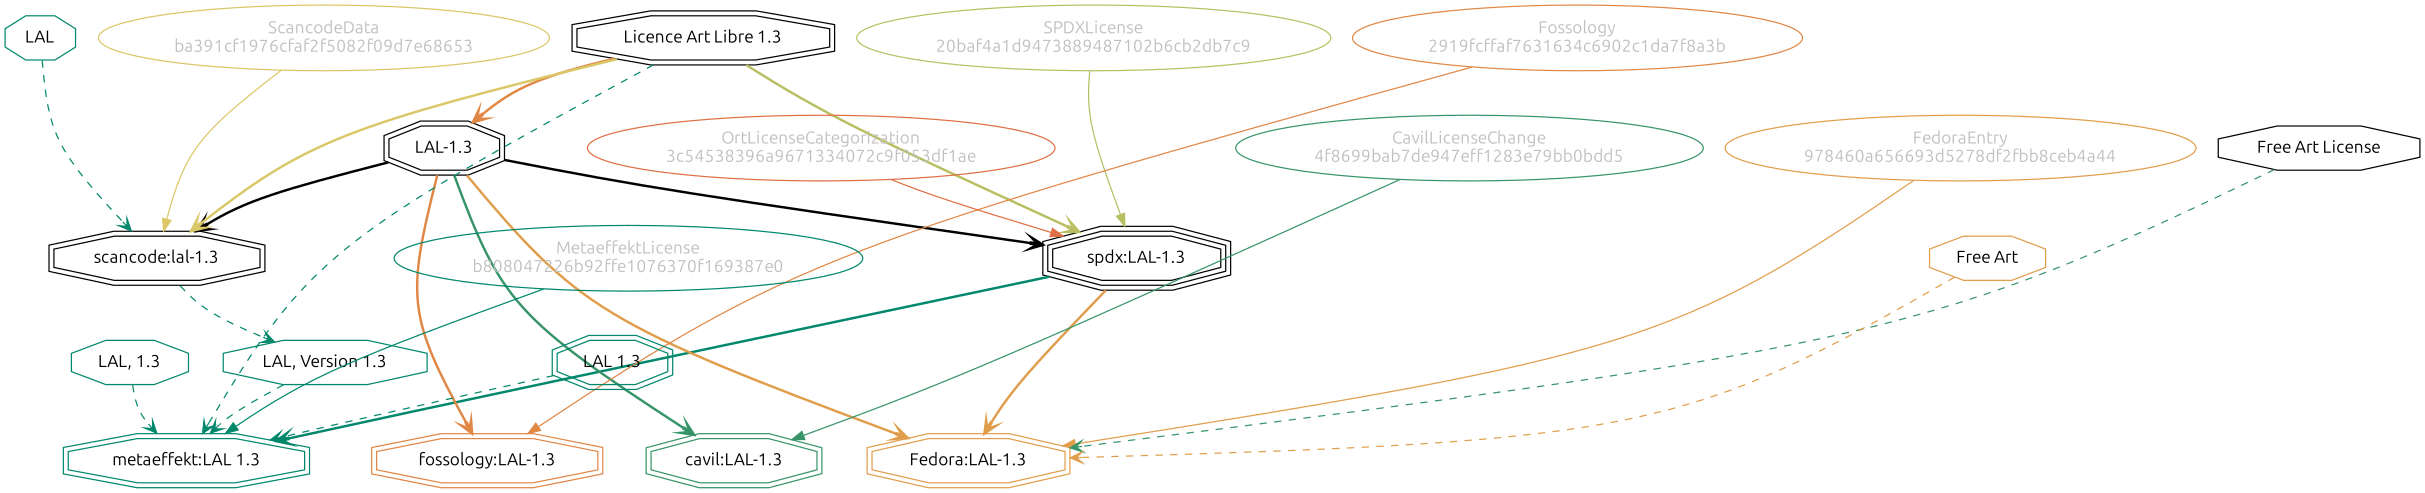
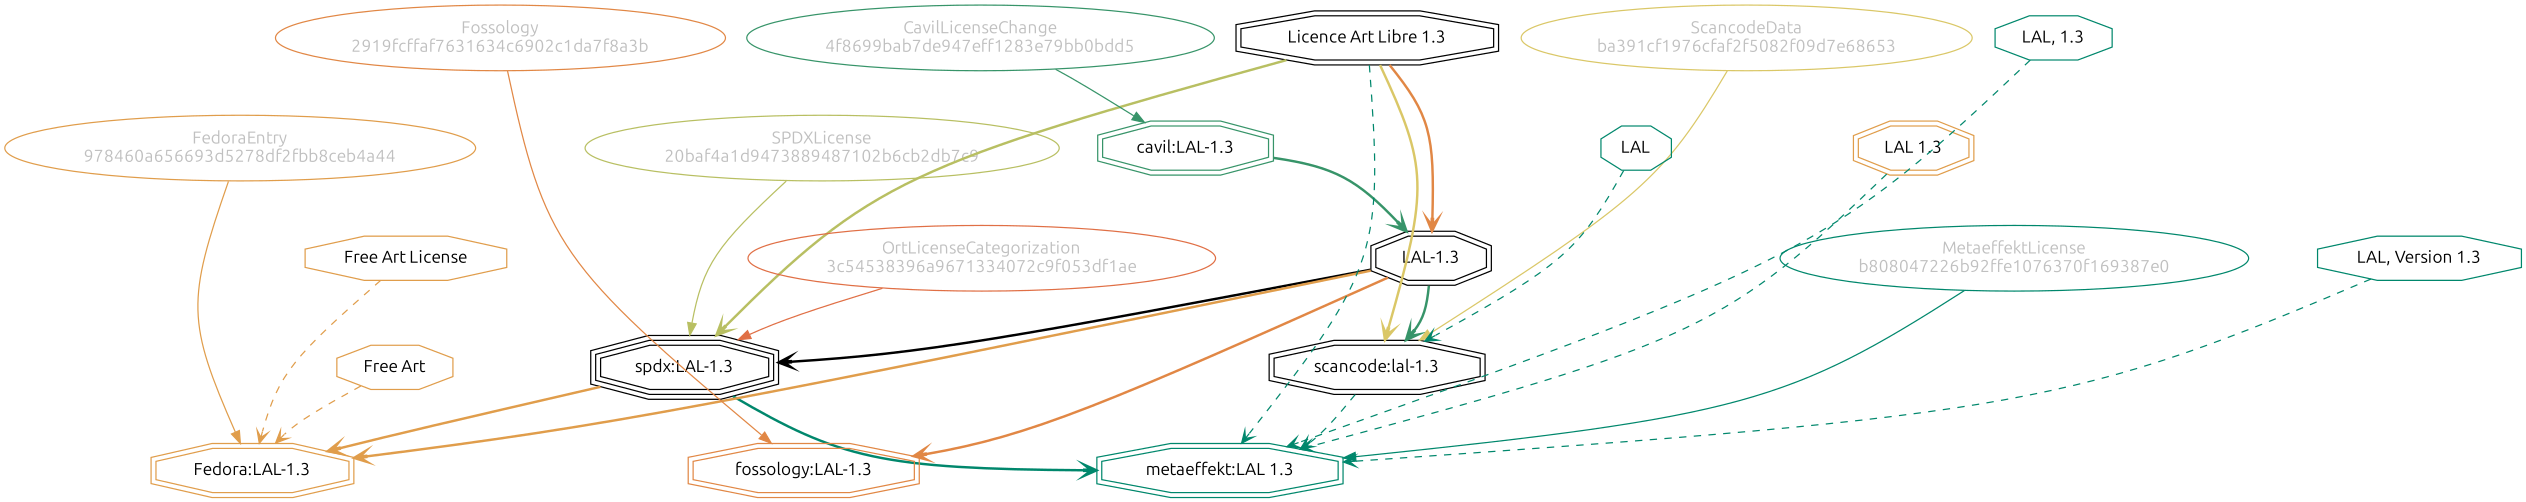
node "Free Art License": color black -> #e09d4b
edge "LAL-1.3" -> "scancode:lal-1.3": color black -> #379469
edge "scancode:lal-1.3" -> "LAL, Version 1.3": now "scancode:lal-1.3" -> "metaeffekt:LAL 1.3"
edge "LAL-1.3" -> "cavil:LAL-1.3": reversed
node "LAL 1.3": color #00876c -> #e09d4b
edge "Free Art License" -> "Fedora:LAL-1.3": color #379469 -> #e09d4b
